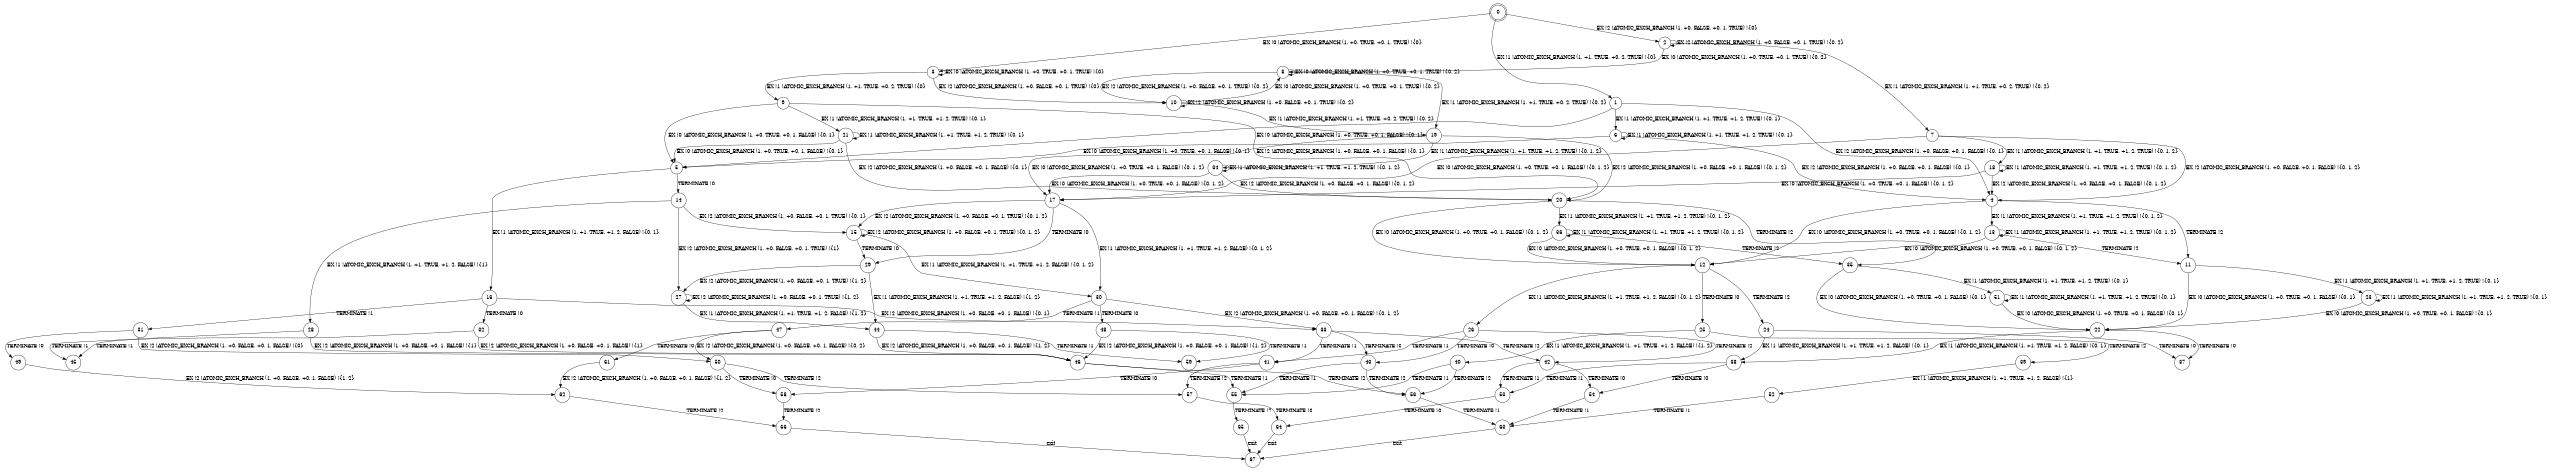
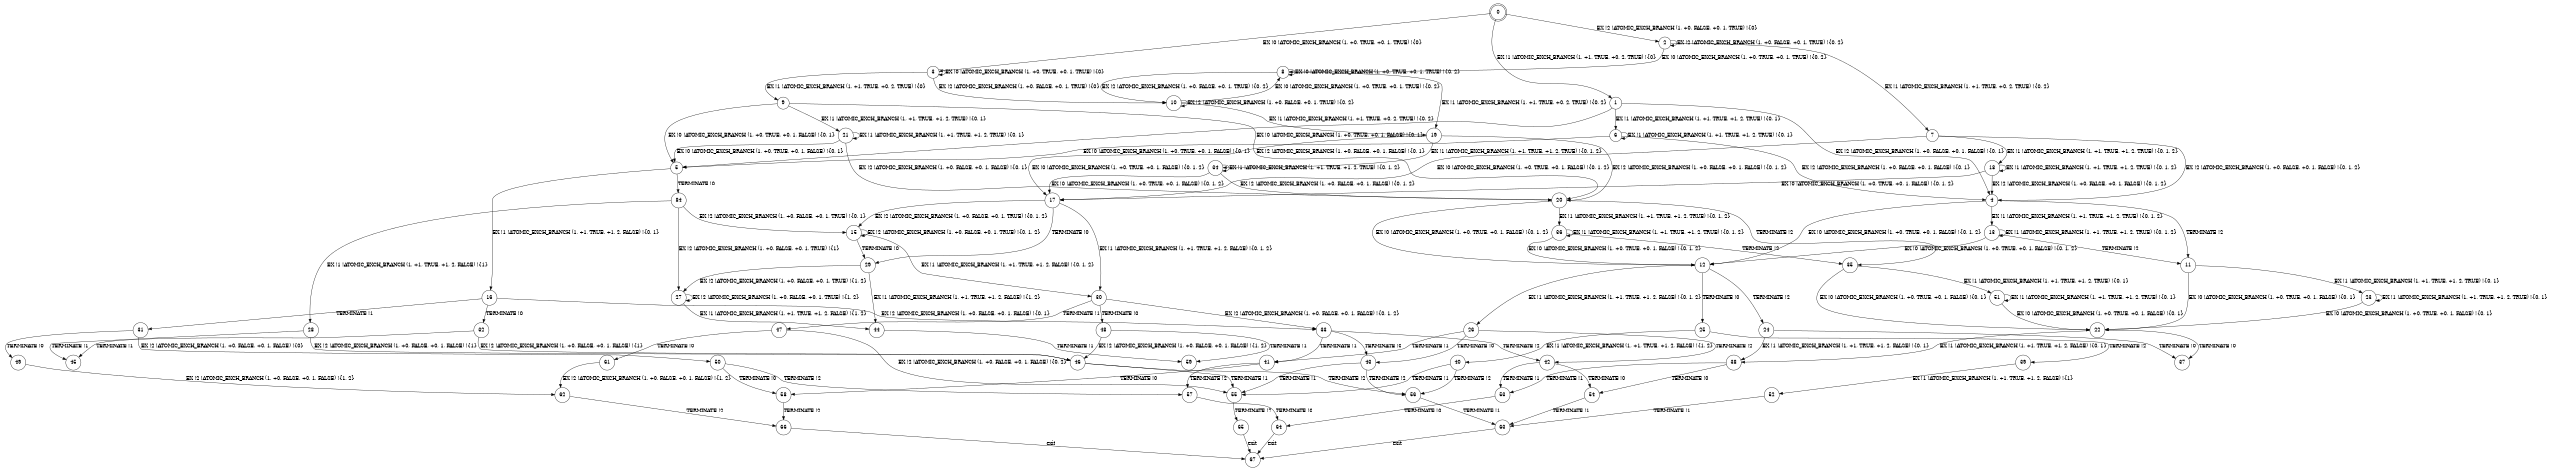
node "14": label "14" -> "84"
edge "47" -> "50": now "47" -> "55"
edge "44" -> "46": removed, label "EX !2 !ATOMIC_EXCH_BRANCH (1, +0, FALSE, +0, 1, FALSE) !{1, 2}"
